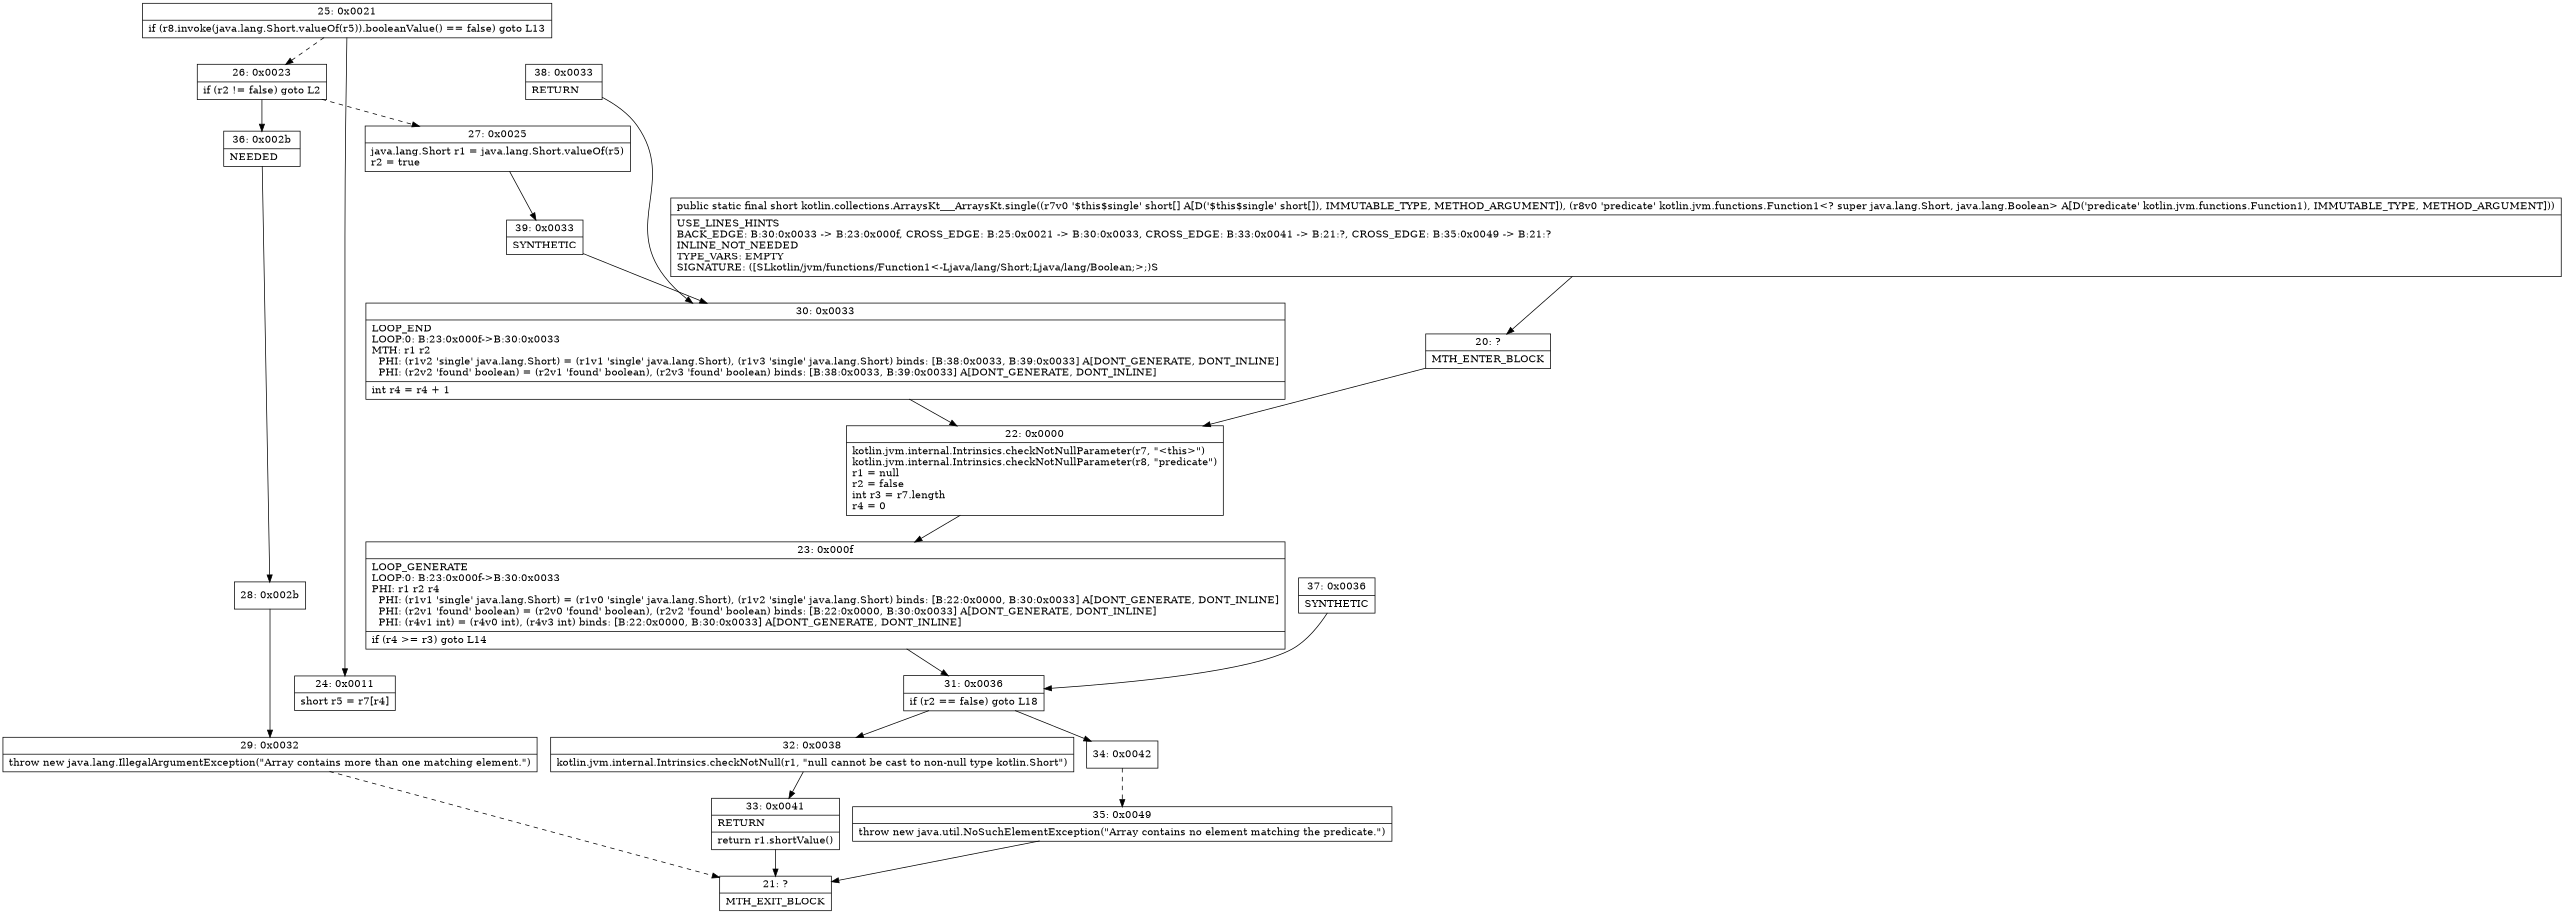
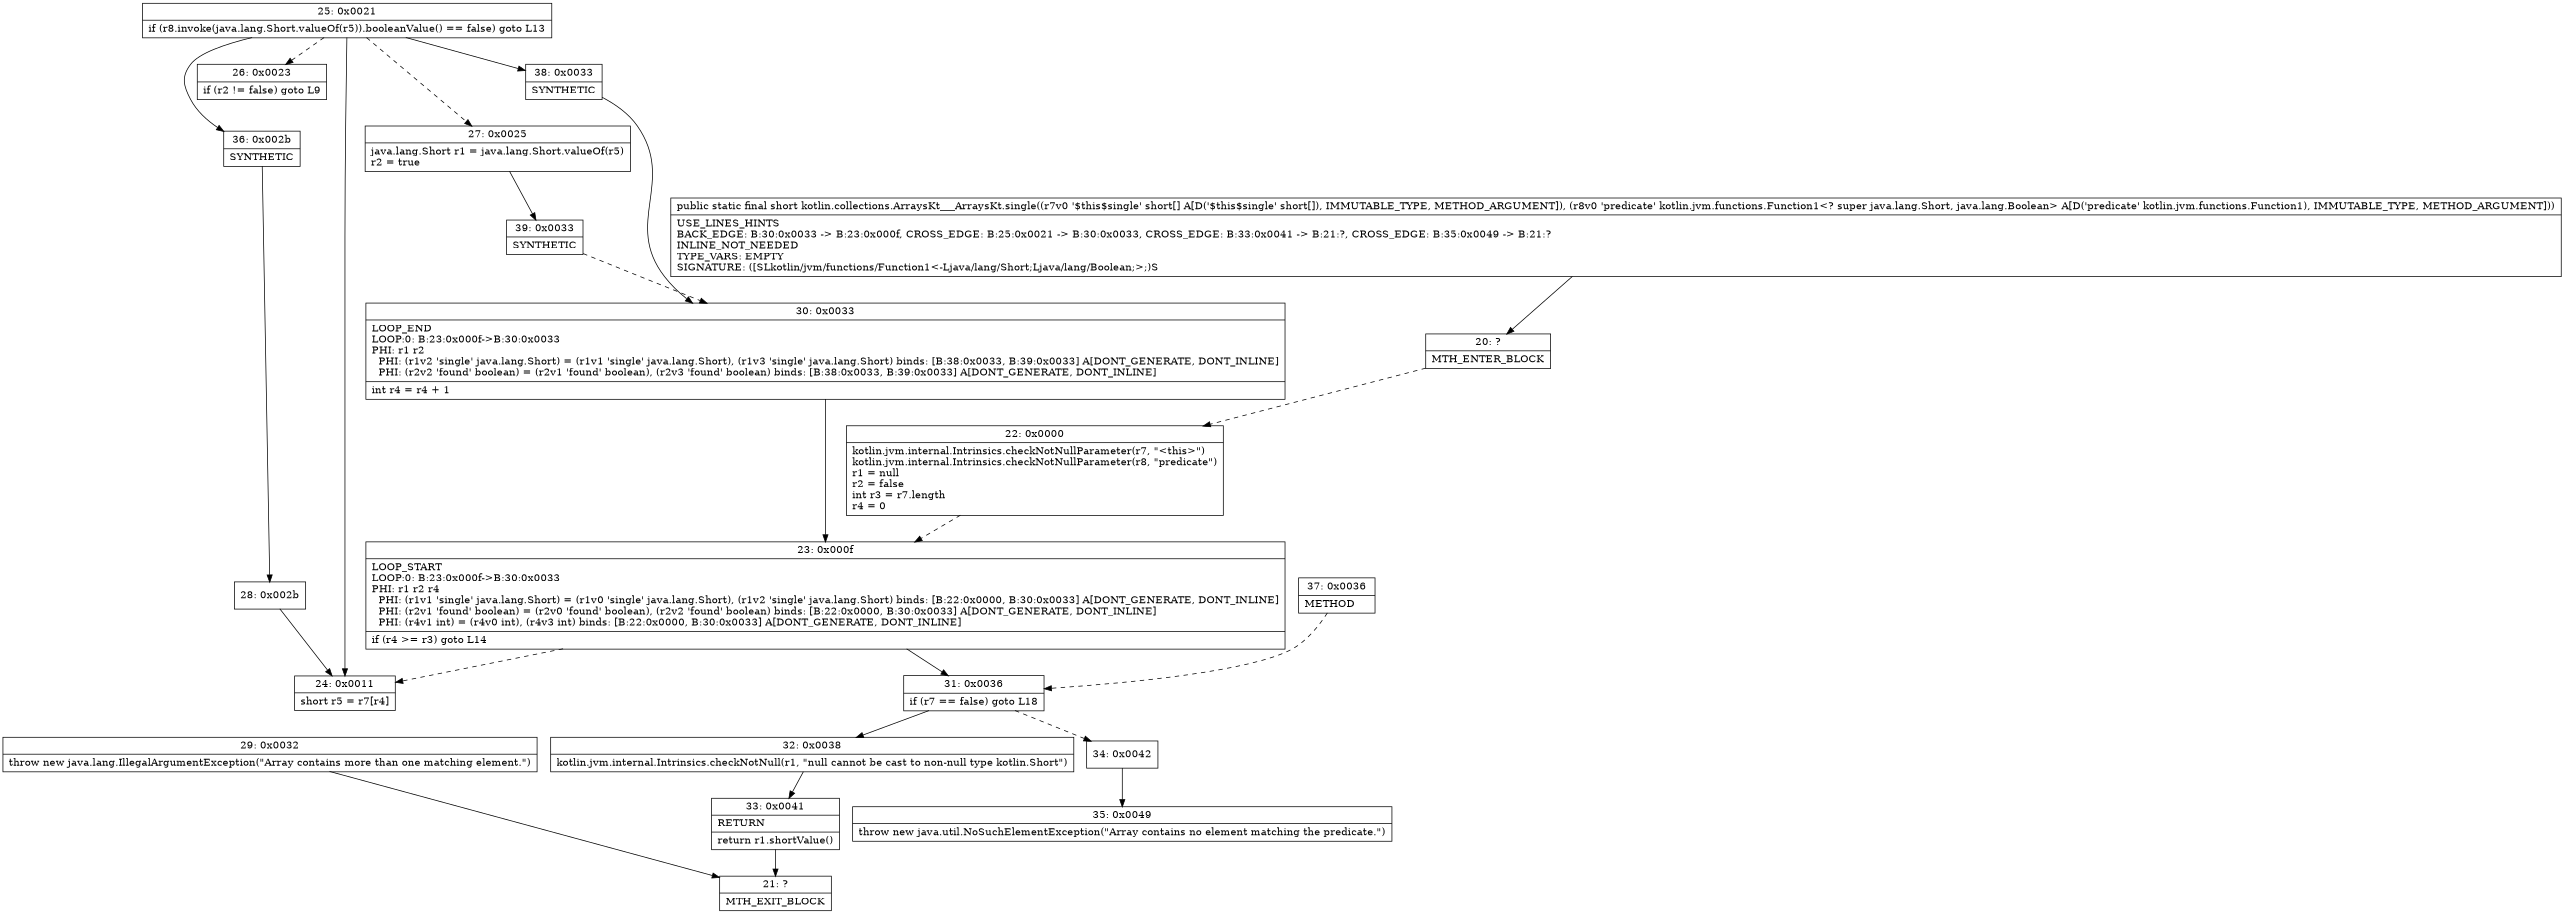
edge "25: 0x0021" -> "38: 0x0033": added
node "26: 0x0023": text "if (r2 != false) goto L2" -> "if (r2 != false) goto L9"
node "38: 0x0033": text "RETURN" -> "SYNTHETIC"
edge "26: 0x0023" -> "36: 0x002b": now "25: 0x0021" -> "36: 0x002b"
edge "26: 0x0023" -> "27: 0x0025": now "25: 0x0021" -> "27: 0x0025"
node "36: 0x002b": text "NEEDED" -> "SYNTHETIC"
edge "39: 0x0033" -> "30: 0x0033": style solid -> dashed
node "30: 0x0033": text "MTH: r1 r2" -> "PHI: r1 r2"
edge "20: ?" -> "22: 0x0000": style solid -> dashed
edge "30: 0x0033" -> "22: 0x0000": now "30: 0x0033" -> "23: 0x000f"
edge "22: 0x0000" -> "23: 0x000f": style solid -> dashed
node "23: 0x000f": text "LOOP_GENERATE" -> "LOOP_START"
node "37: 0x0036": text "SYNTHETIC" -> "METHOD"
edge "23: 0x000f" -> "24: 0x0011": added
edge "28: 0x002b" -> "29: 0x0032": now "28: 0x002b" -> "24: 0x0011"
edge "37: 0x0036" -> "31: 0x0036": style solid -> dashed
node "31: 0x0036": text "if (r2 == false) goto L18" -> "if (r7 == false) goto L18"
edge "31: 0x0036" -> "34: 0x0042": style solid -> dashed
edge "34: 0x0042" -> "35: 0x0049": style dashed -> solid
edge "29: 0x0032" -> "21: ?": style dashed -> solid
edge "35: 0x0049" -> "21: ?": removed
